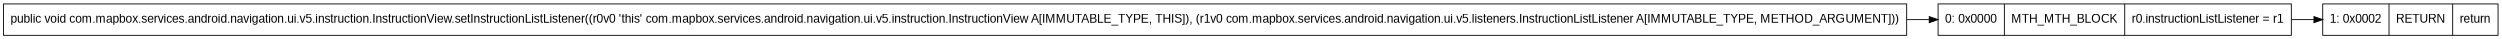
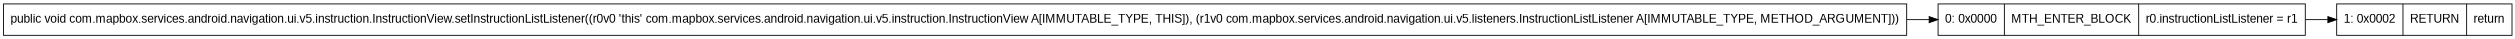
node "0: 0x0000": text "MTH_MTH_BLOCK" -> "MTH_ENTER_BLOCK"
